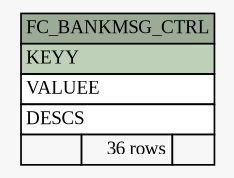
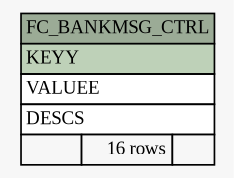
node "FC_BANKMSG_CTRL": text "36 rows" -> "16 rows"
